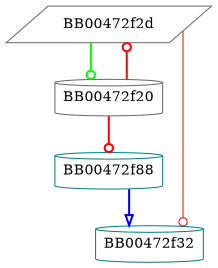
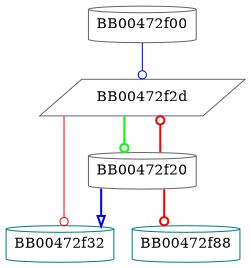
node "BB00472f00": added
edge "BB00472f88" -> "BB00472f32": now "BB00472f20" -> "BB00472f32"
